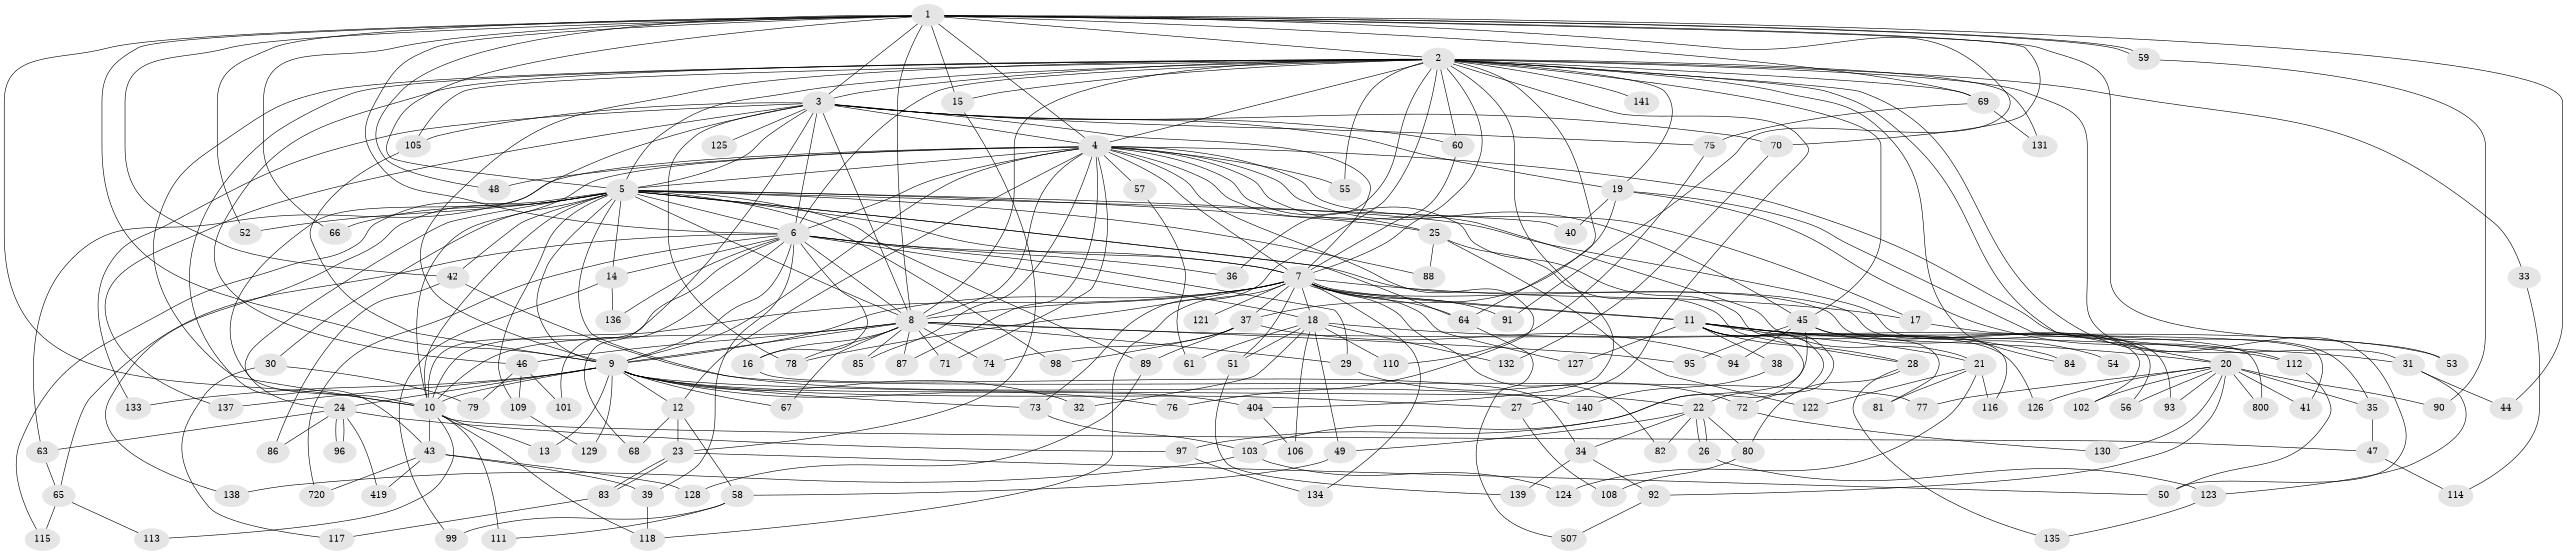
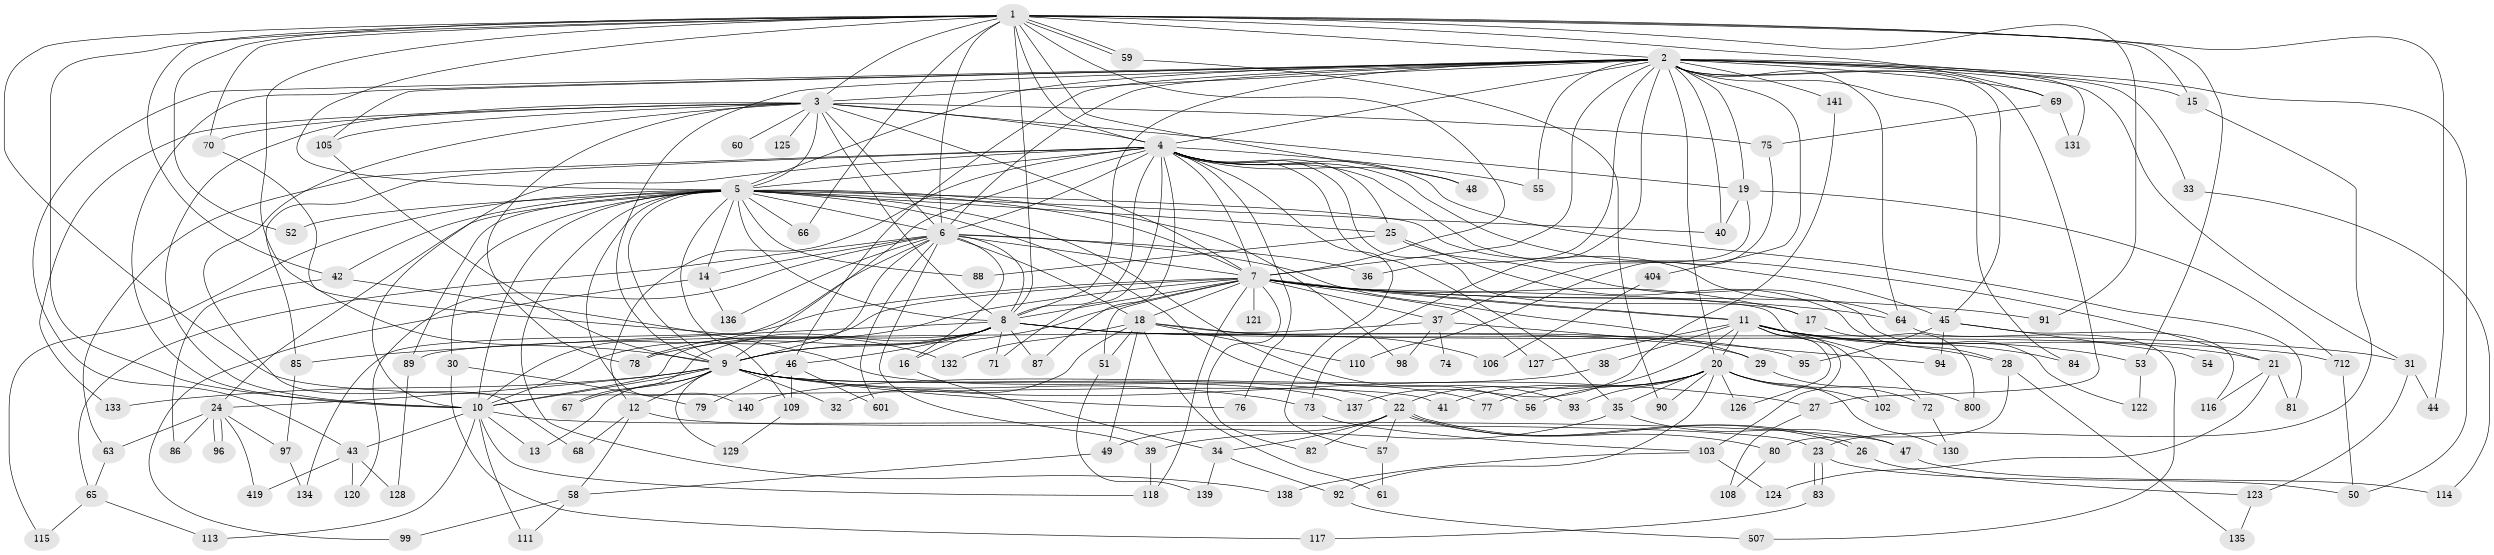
edge "2" -- "60": now "2" -- "40"
edge "3" -- "137": now "141" -- "137"
edge "60" -- "7": now "1" -- "7"
edge "19" -- "41": now "1" -- "41"
edge "8" -- "74": removed
node "112": label "112" -> "712"
edge "21" -- "122": now "53" -- "122"
edge "9" -- "404": removed
node "101": label "101" -> "601"
edge "22" -- "57": added
edge "45" -- "97": now "85" -- "97"
edge "43" -- "39": now "35" -- "39"
node "720": label "720" -> "120"
